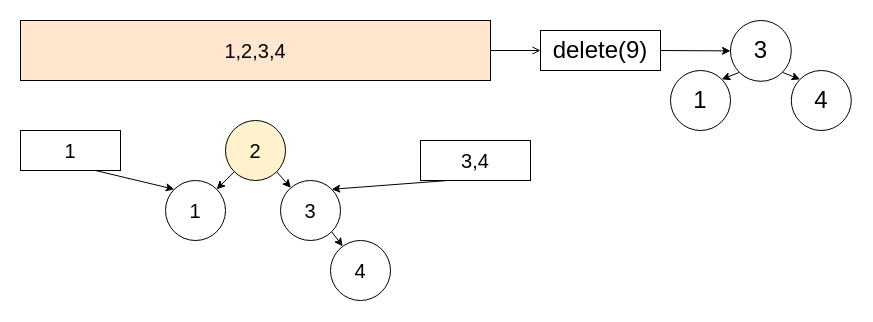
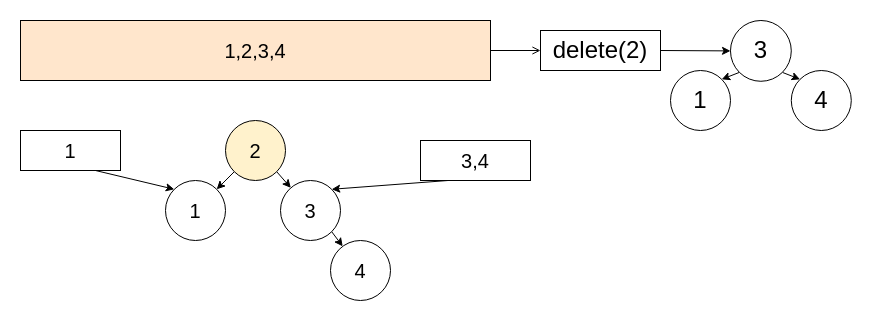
node "delete(9)": label "delete(9)" -> "delete(2)"
